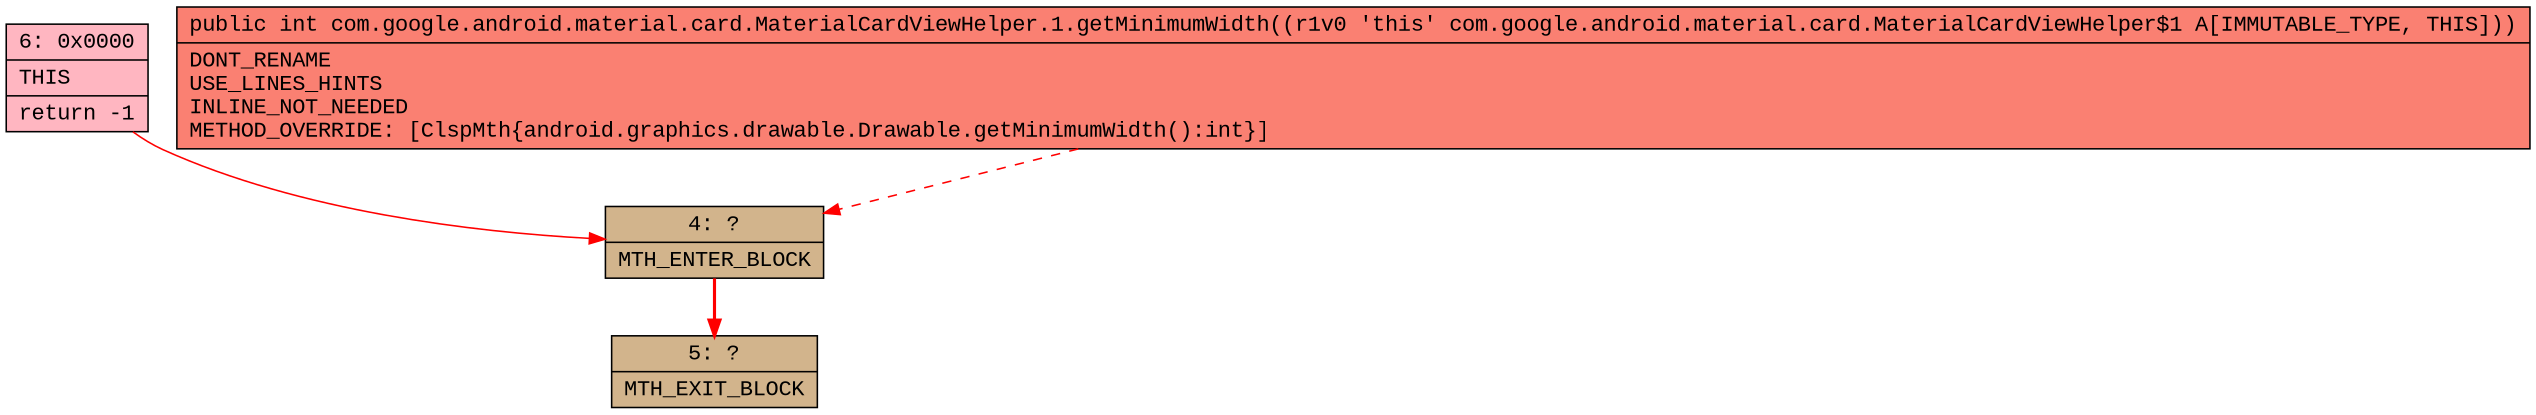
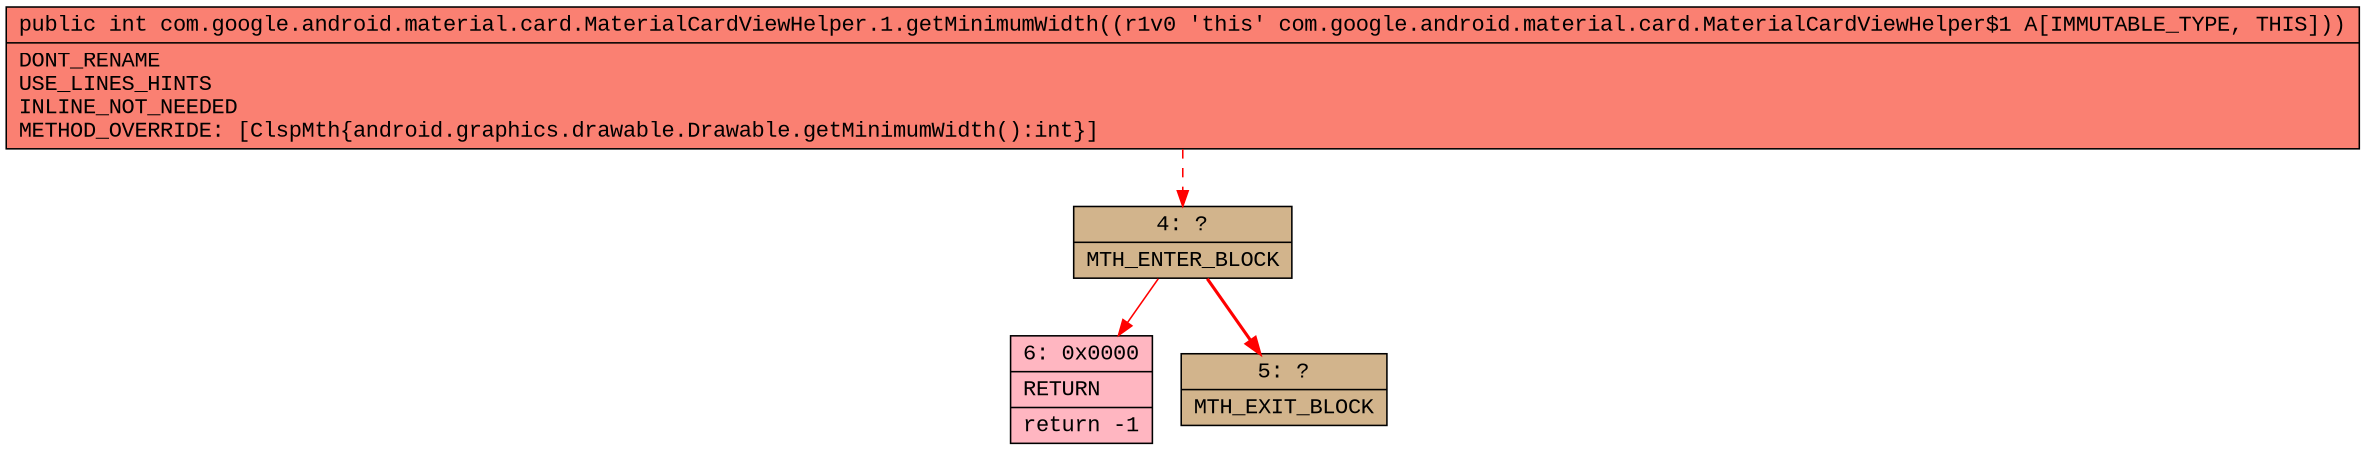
node "6: 0x0000": text "THIS" -> "RETURN"
edge "6: 0x0000" -> "4: ?": reversed
